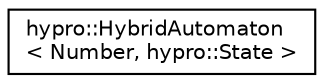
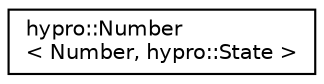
node "hypro::HybridAutomaton < Number, hypro::State >": label "hypro::HybridAutomaton < Number, hypro::State >" -> "hypro::Number < Number, hypro::State >"
